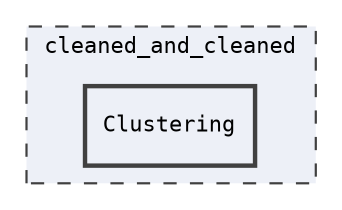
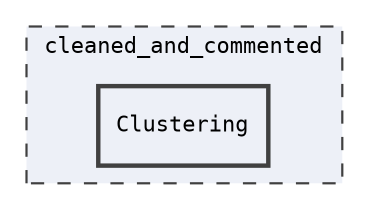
cluster "cleaned_and_cleaned": label "cleaned_and_cleaned" -> "cleaned_and_commented"
